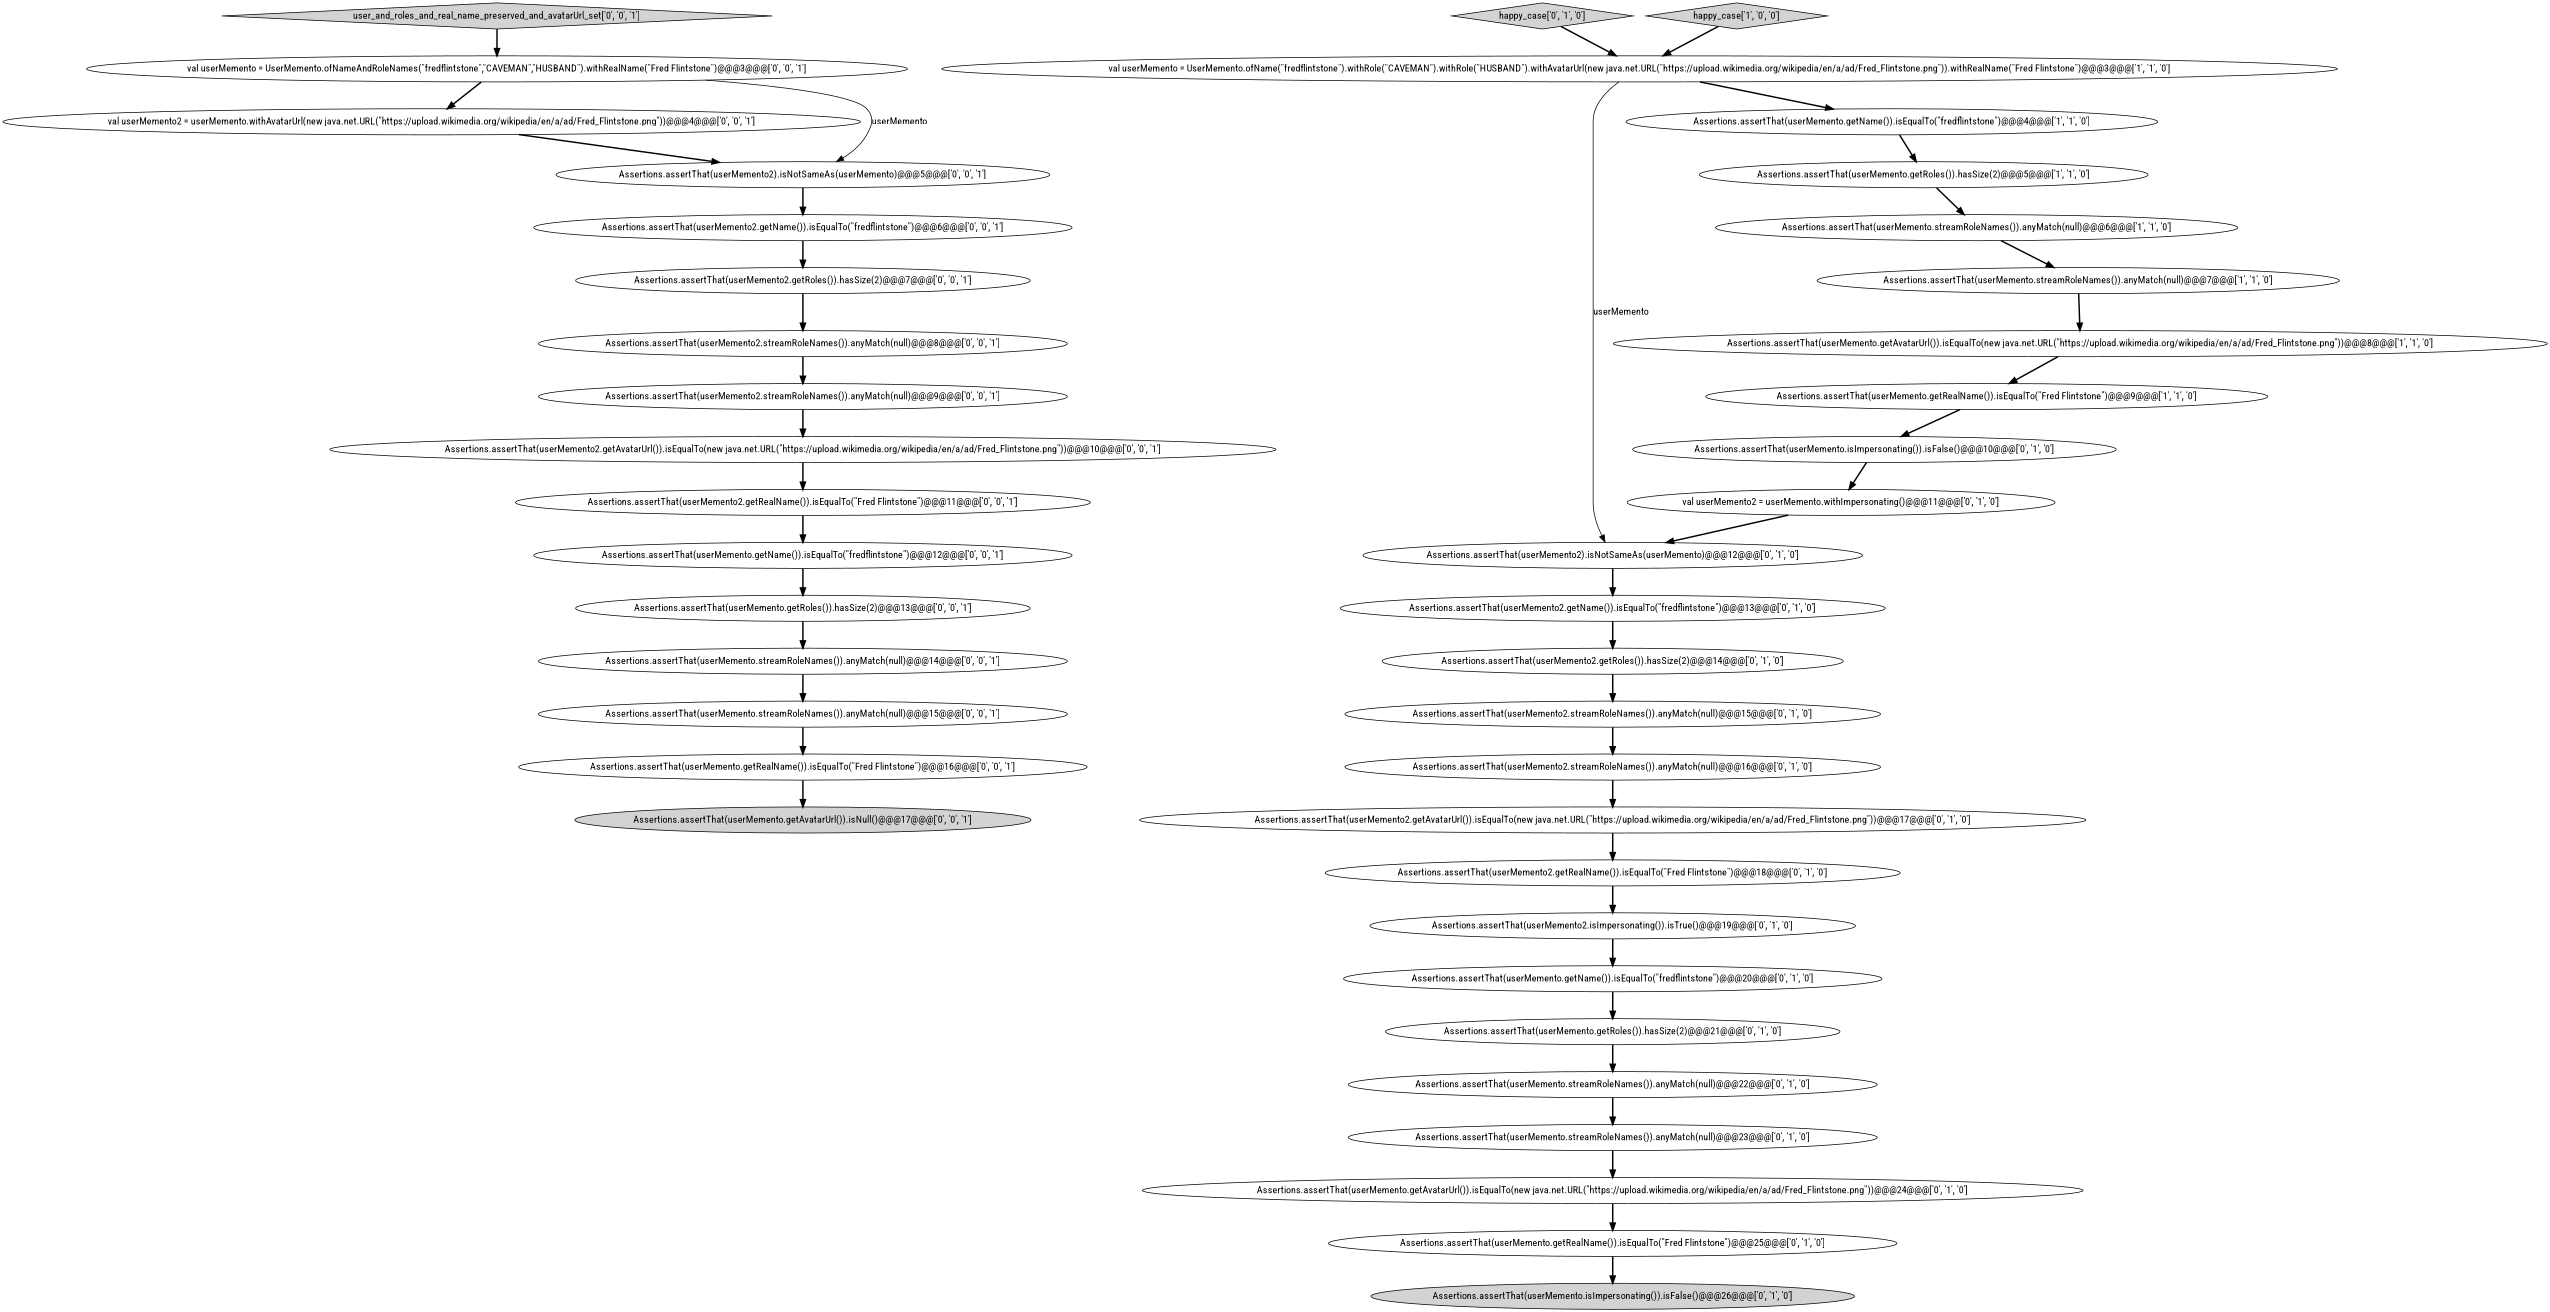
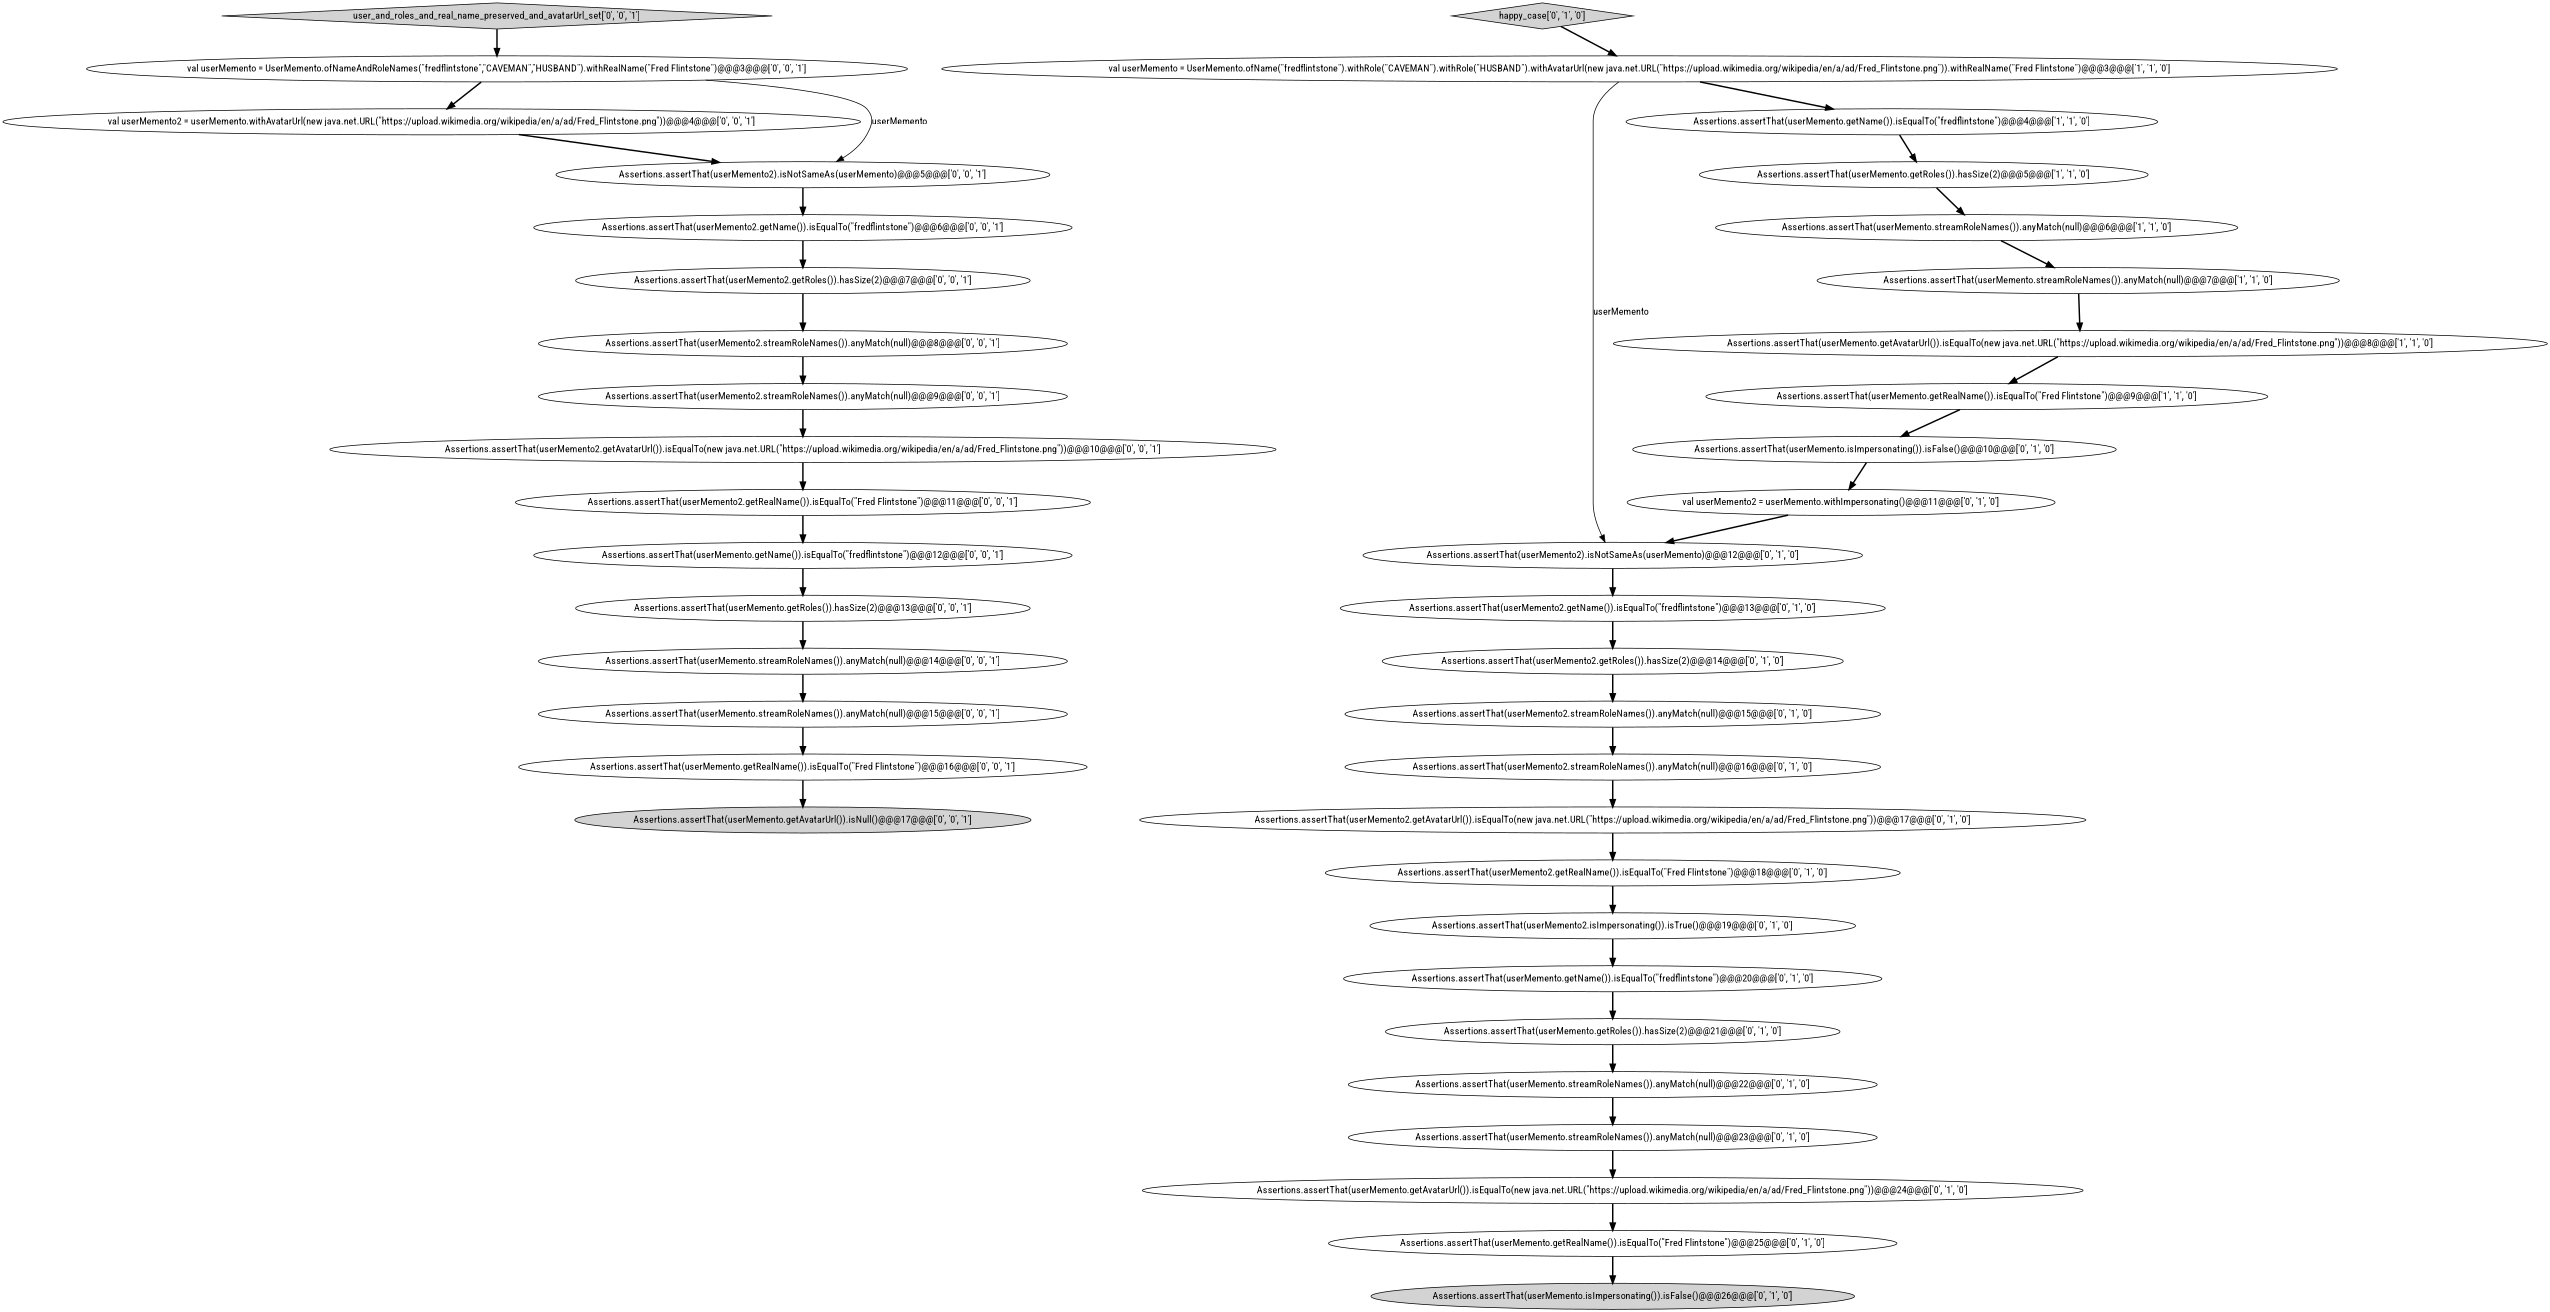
node "happy_case['1', '0', '0']": removed
